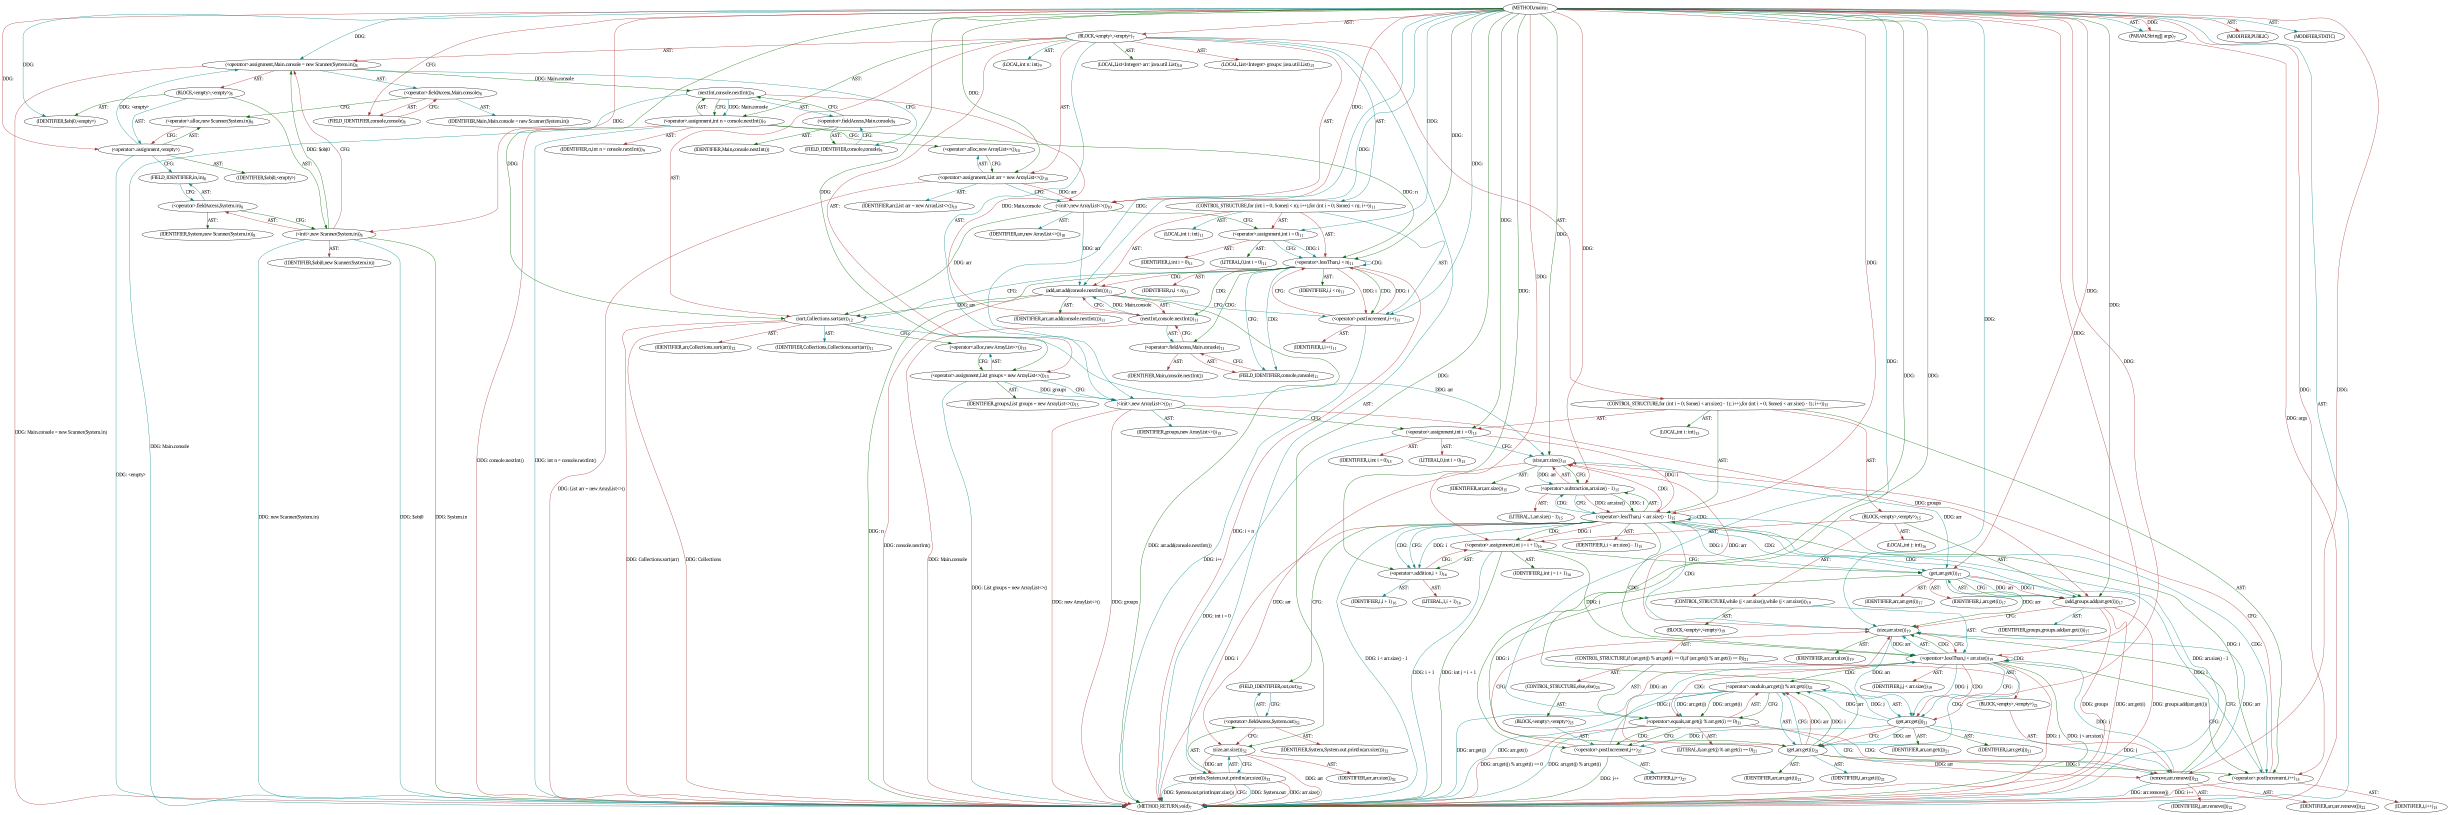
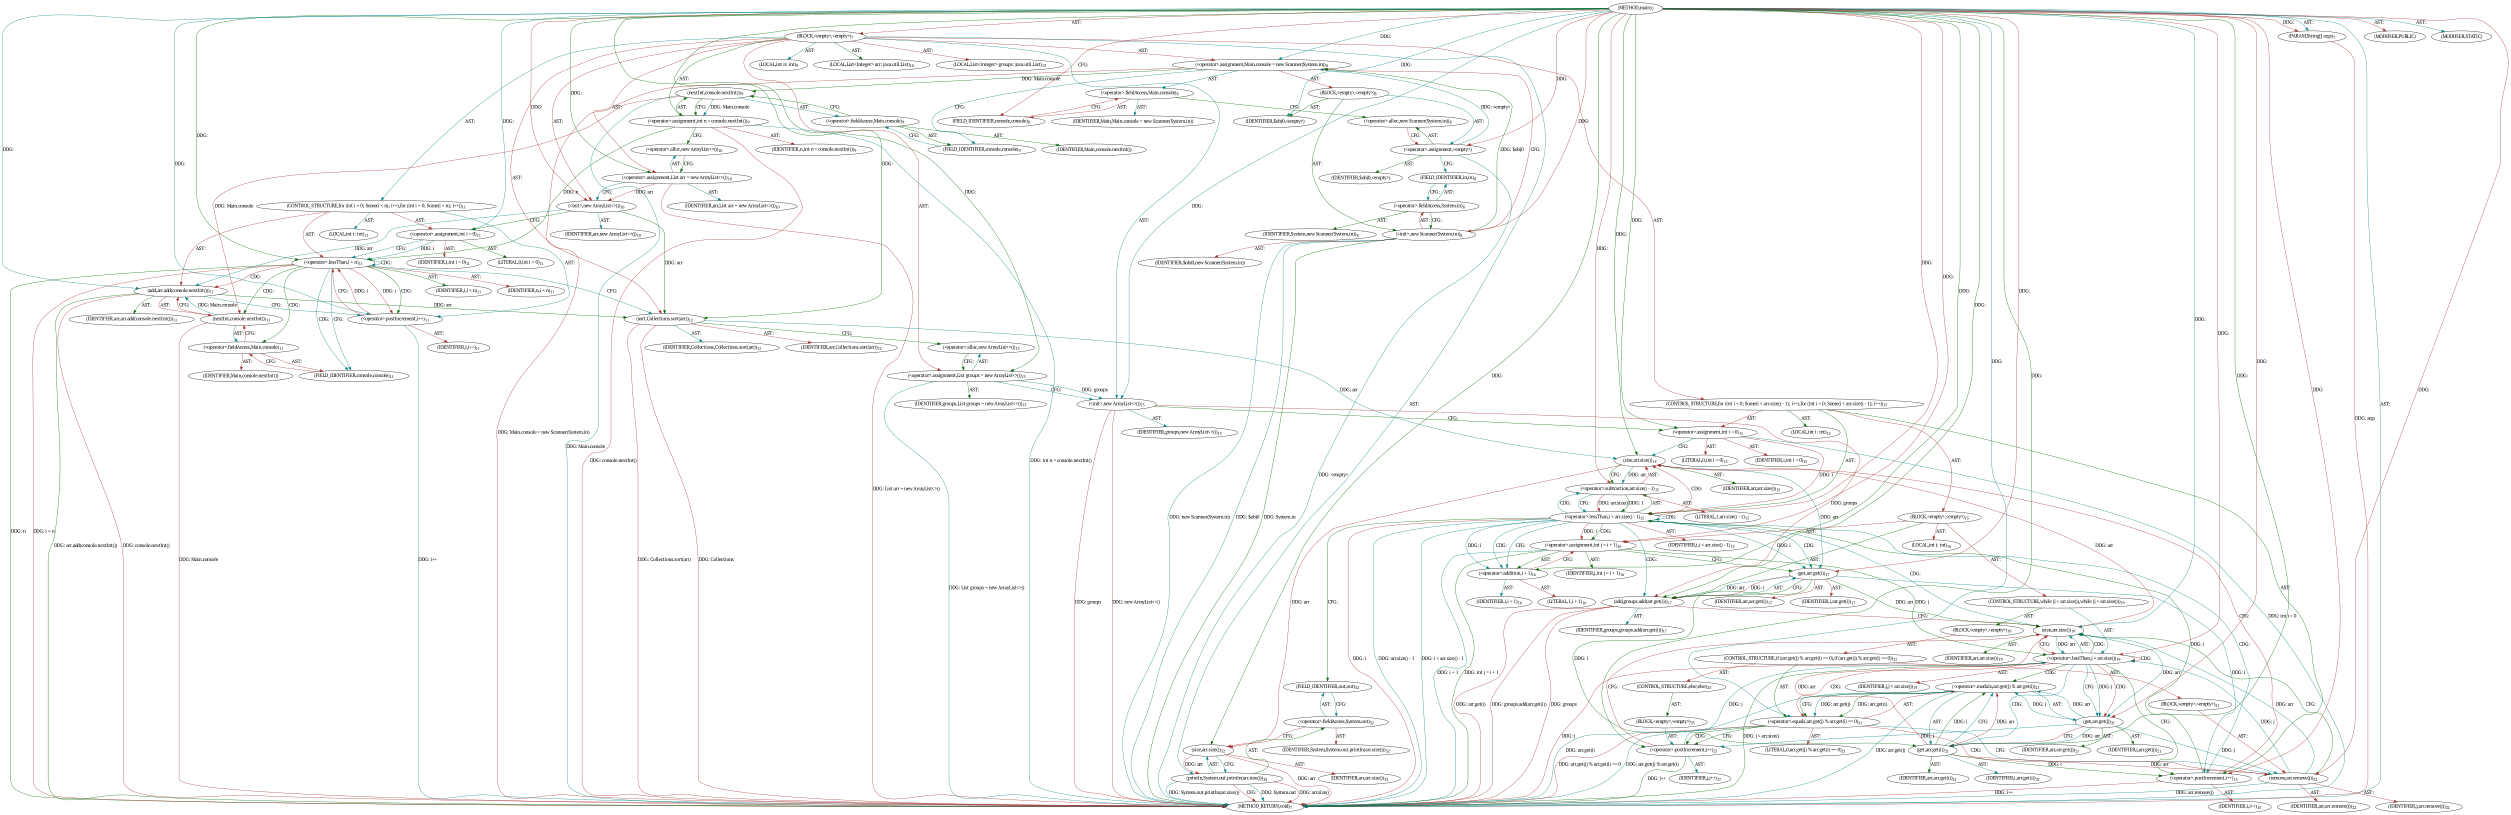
edge "(<operator>.lessThan,i < arr.size() - 1)" -> "(<operator>.lessThan,j < arr.size())": removed, label "CDG:"
